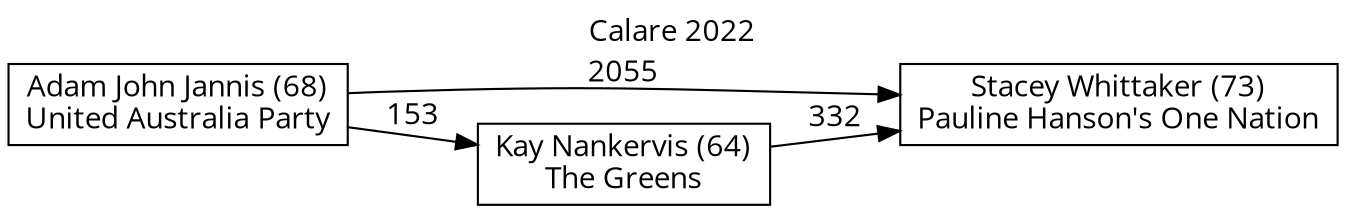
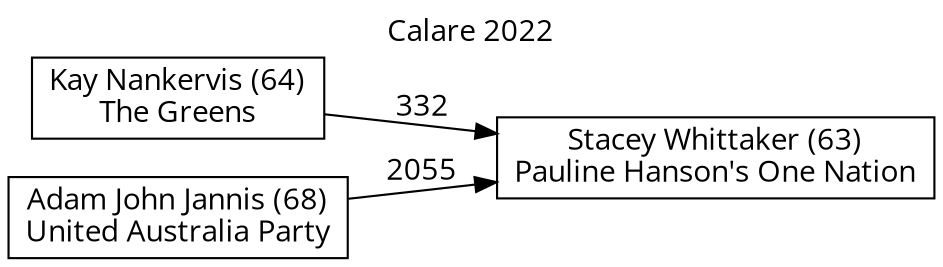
node "Stacey Whittaker (73) Pauline Hanson's One Nation": label "Stacey Whittaker (73) Pauline Hanson's One Nation" -> "Stacey Whittaker (63) Pauline Hanson's One Nation"
edge "Adam John Jannis (68) United Australia Party" -> "Kay Nankervis (64) The Greens": removed, label "153"
